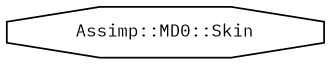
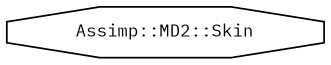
node "Assimp::MD0::Skin": label "Assimp::MD0::Skin" -> "Assimp::MD2::Skin"
